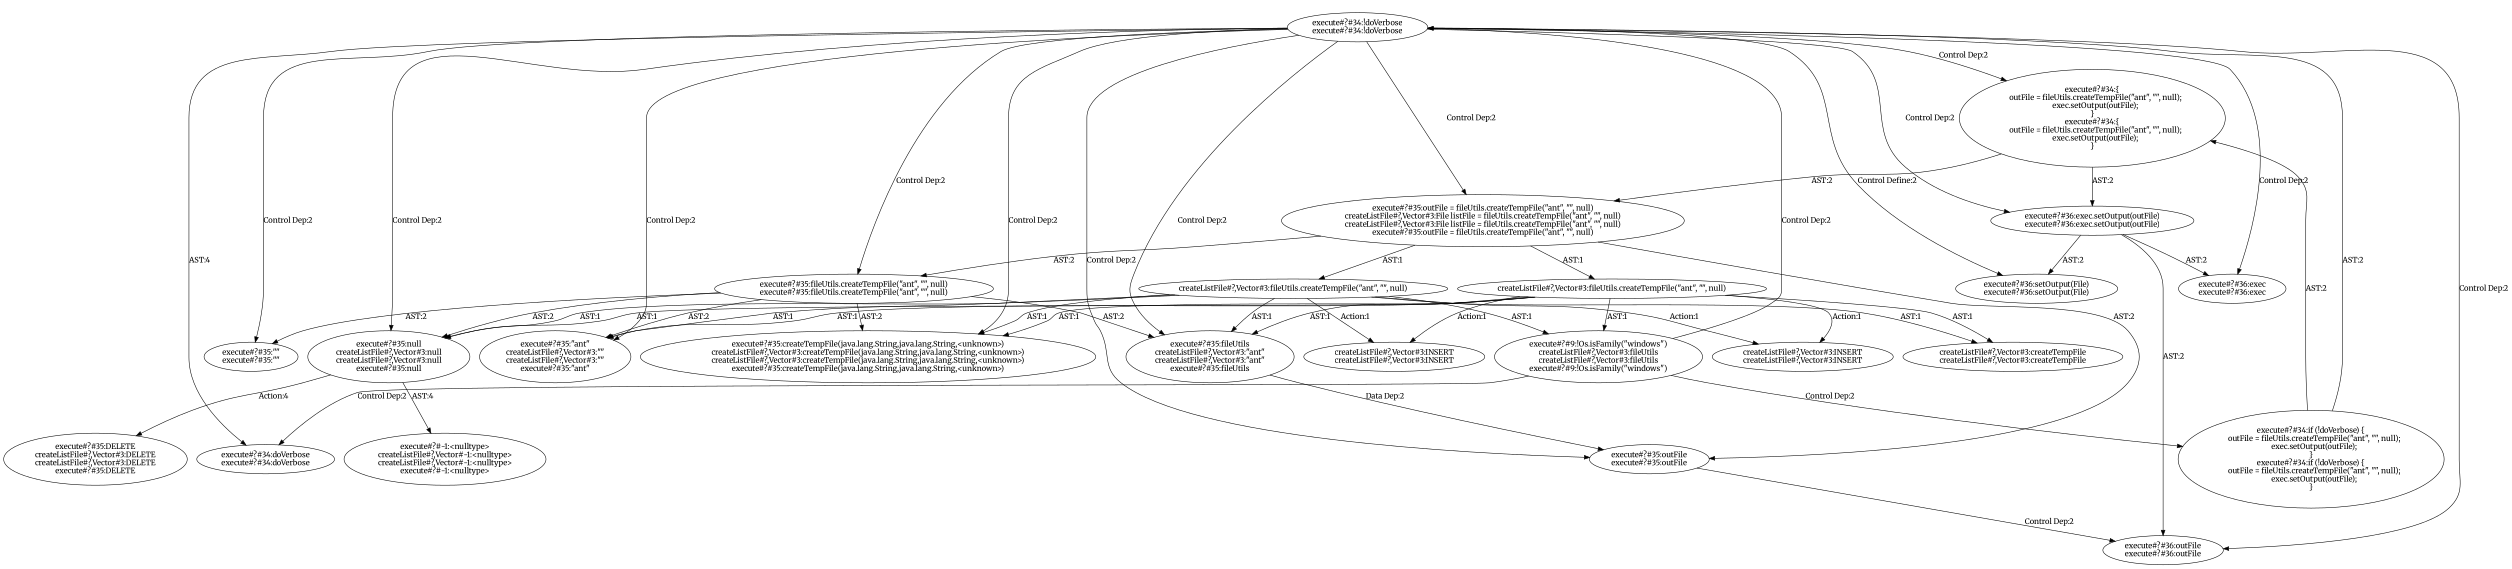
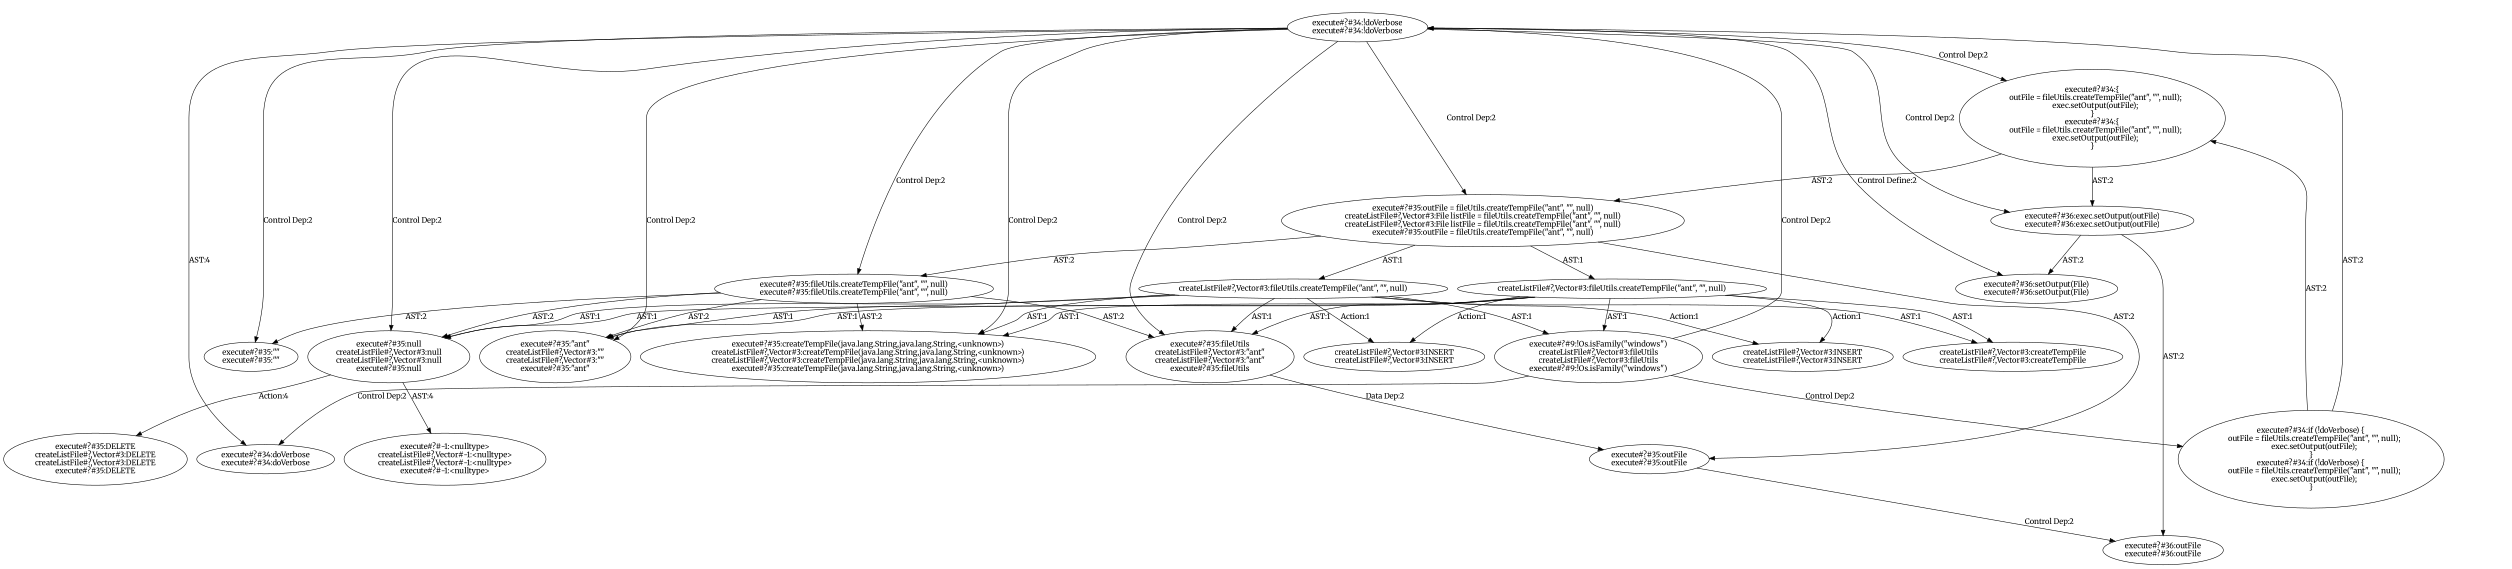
edge "execute#?#34:!doVerbose execute#?#34:!doVerbose" -> "execute#?#36:outFile execute#?#36:outFile": removed, label "Control Dep:2"
node "execute#?#36:exec execute#?#36:exec": removed
edge "execute#?#34:!doVerbose execute#?#34:!doVerbose" -> "execute#?#35:outFile execute#?#35:outFile": removed, label "Control Dep:2"
